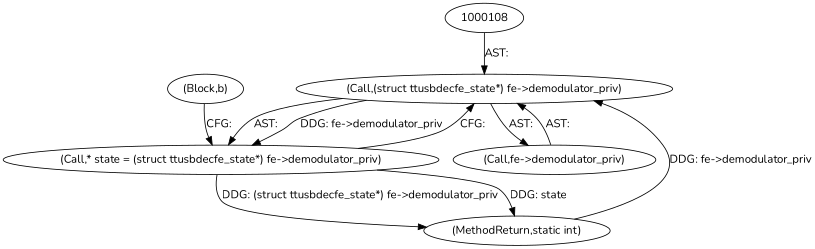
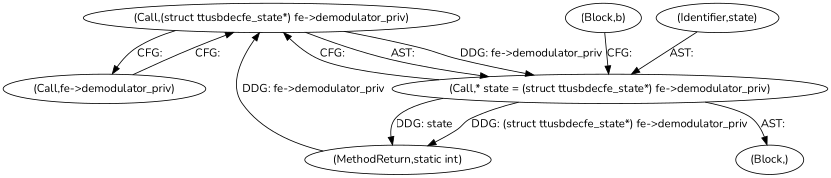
node "1000108": removed
node "(Identifier,state)": added
edge "(Call,(struct ttusbdecfe_state*) fe->demodulator_priv)" -> "(Call,fe->demodulator_priv)": label "AST: " -> "CFG: "
edge "(Call,fe->demodulator_priv)" -> "(Call,(struct ttusbdecfe_state*) fe->demodulator_priv)": label "AST: " -> "CFG: "
node "(Block,)": added
